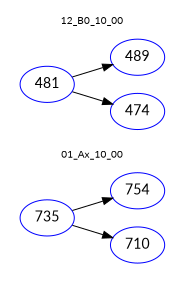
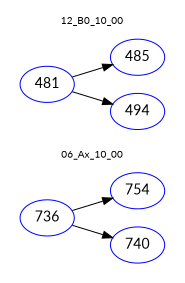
node "489": label "489" -> "485"
node "474": label "474" -> "494"
cluster "01_Ax_10_00": label "01_Ax_10_00" -> "06_Ax_10_00"
node "735": label "735" -> "736"
node "710": label "710" -> "740"
